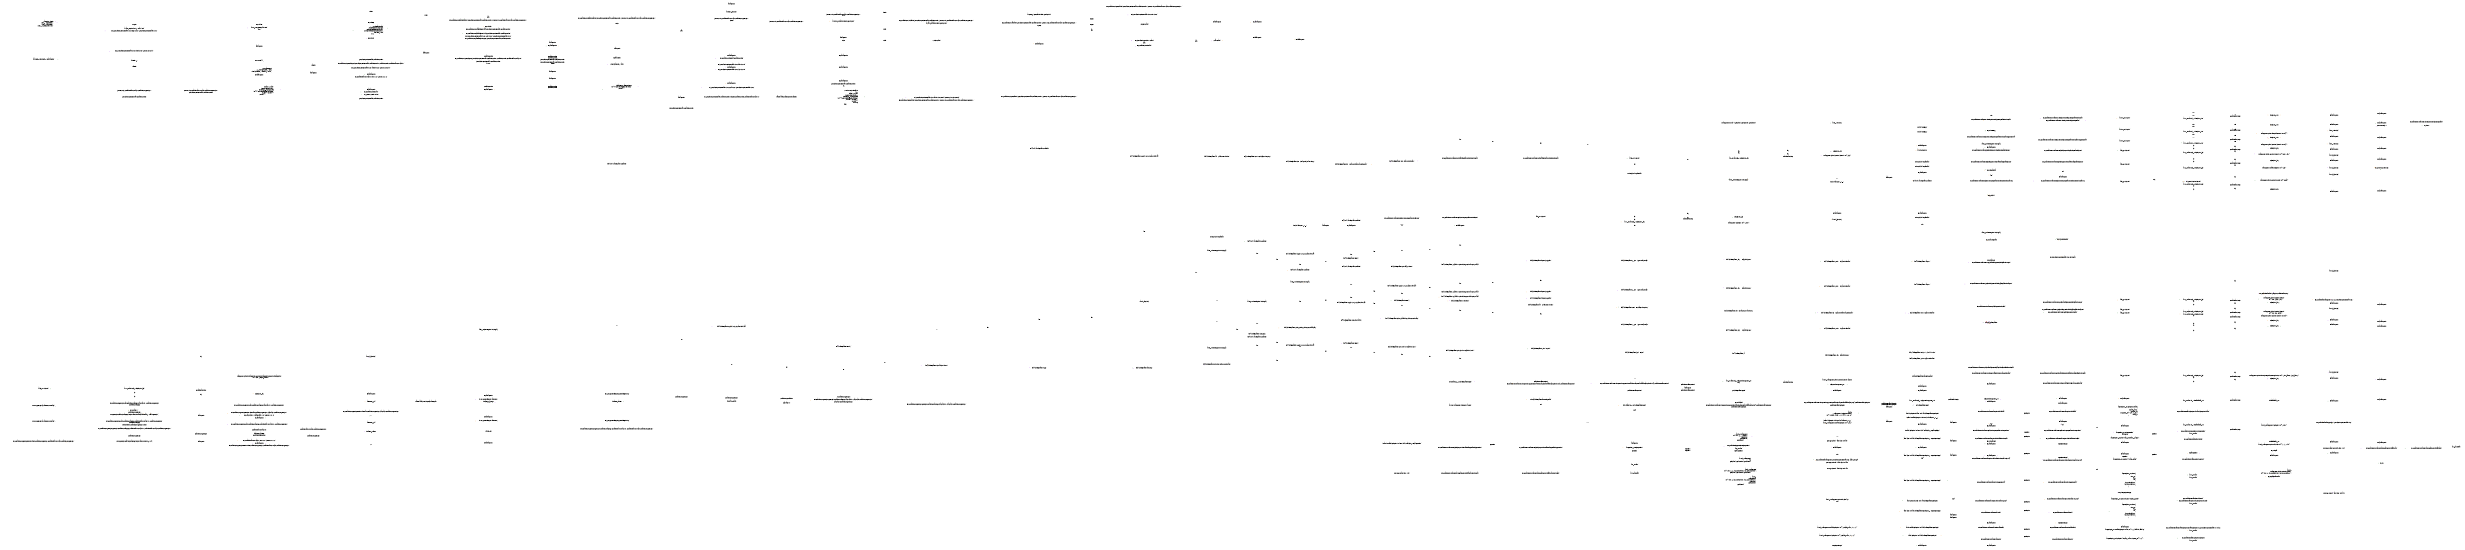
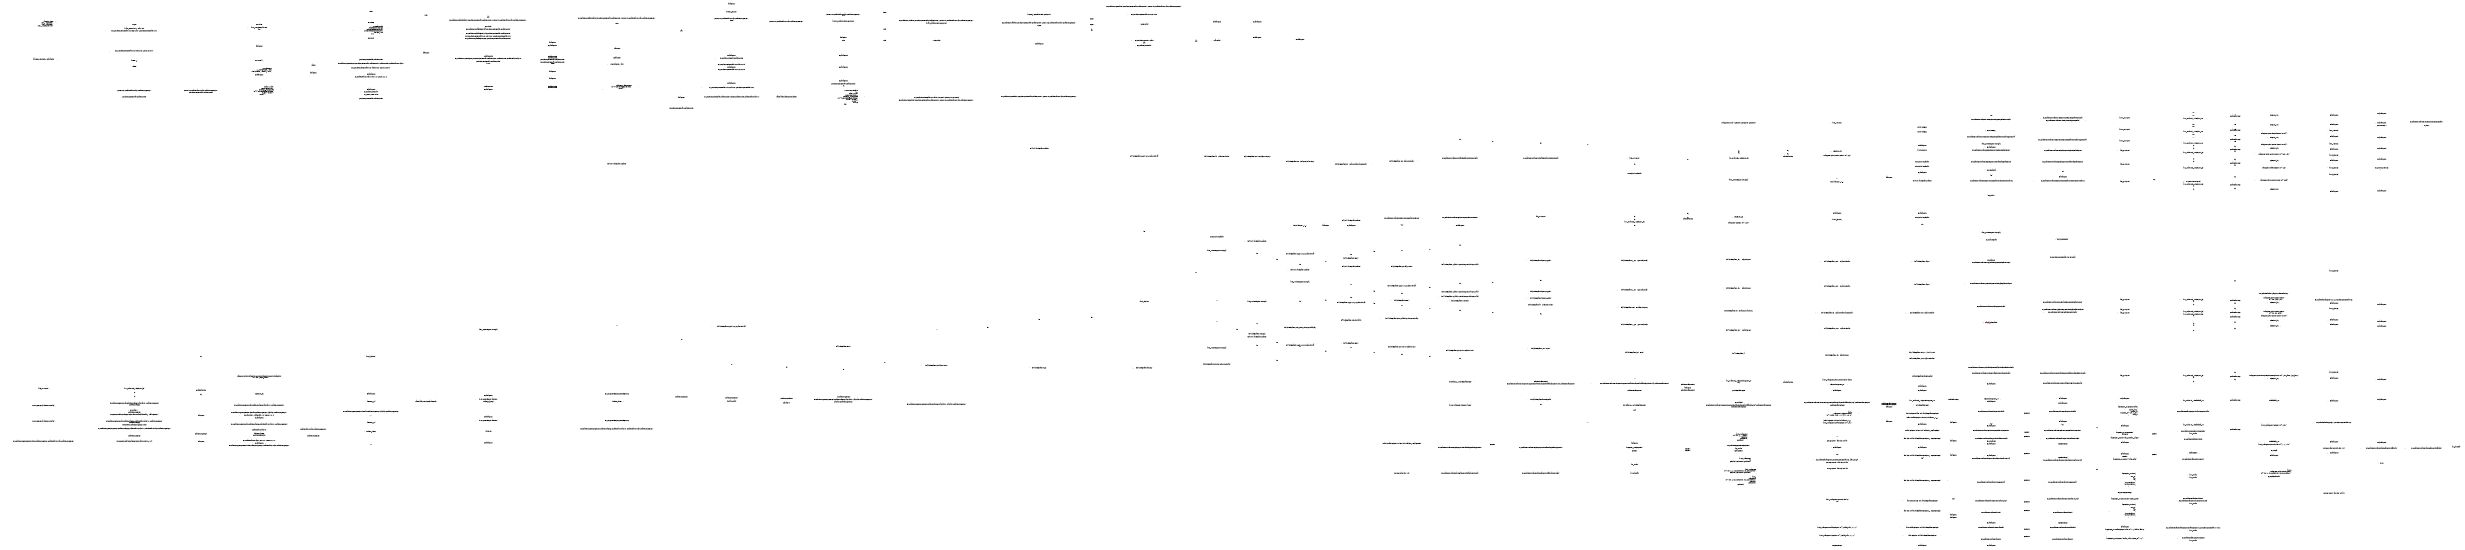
node "Entry Unk.RespectingRuntimeTypes": label "Entry Unk.RespectingRuntimeTypes" -> "Entry Assert.RespectingRuntimeTypes"
